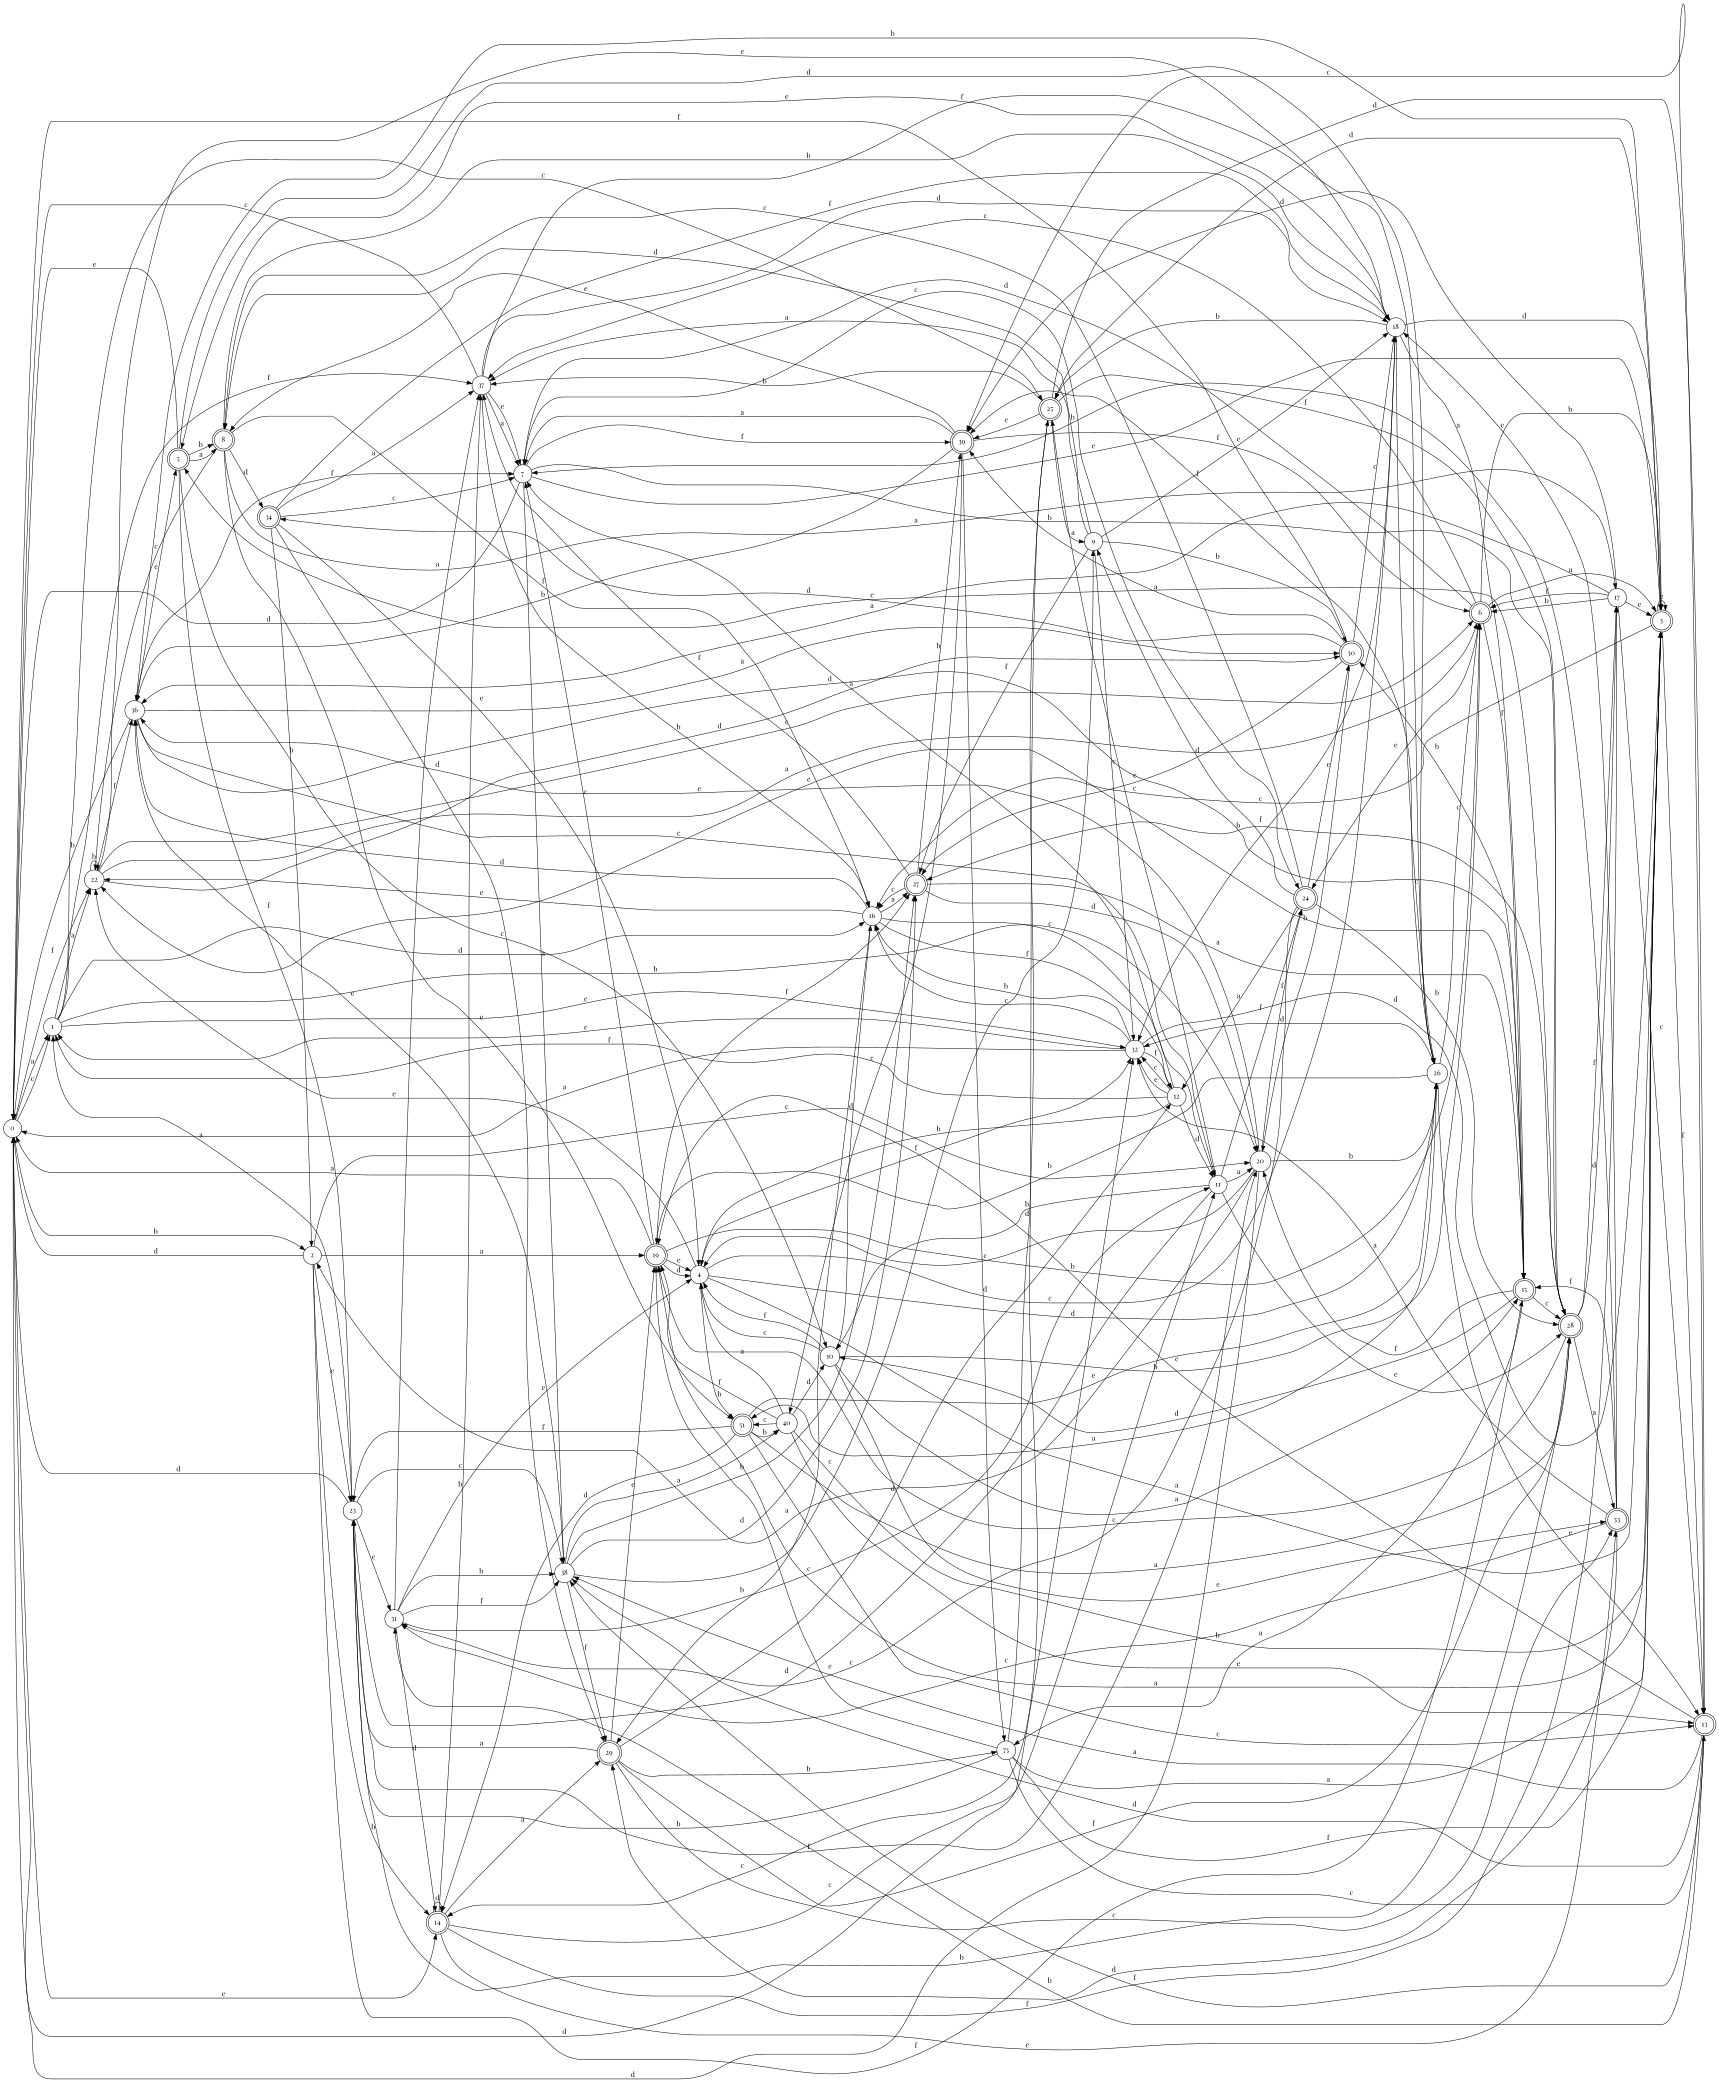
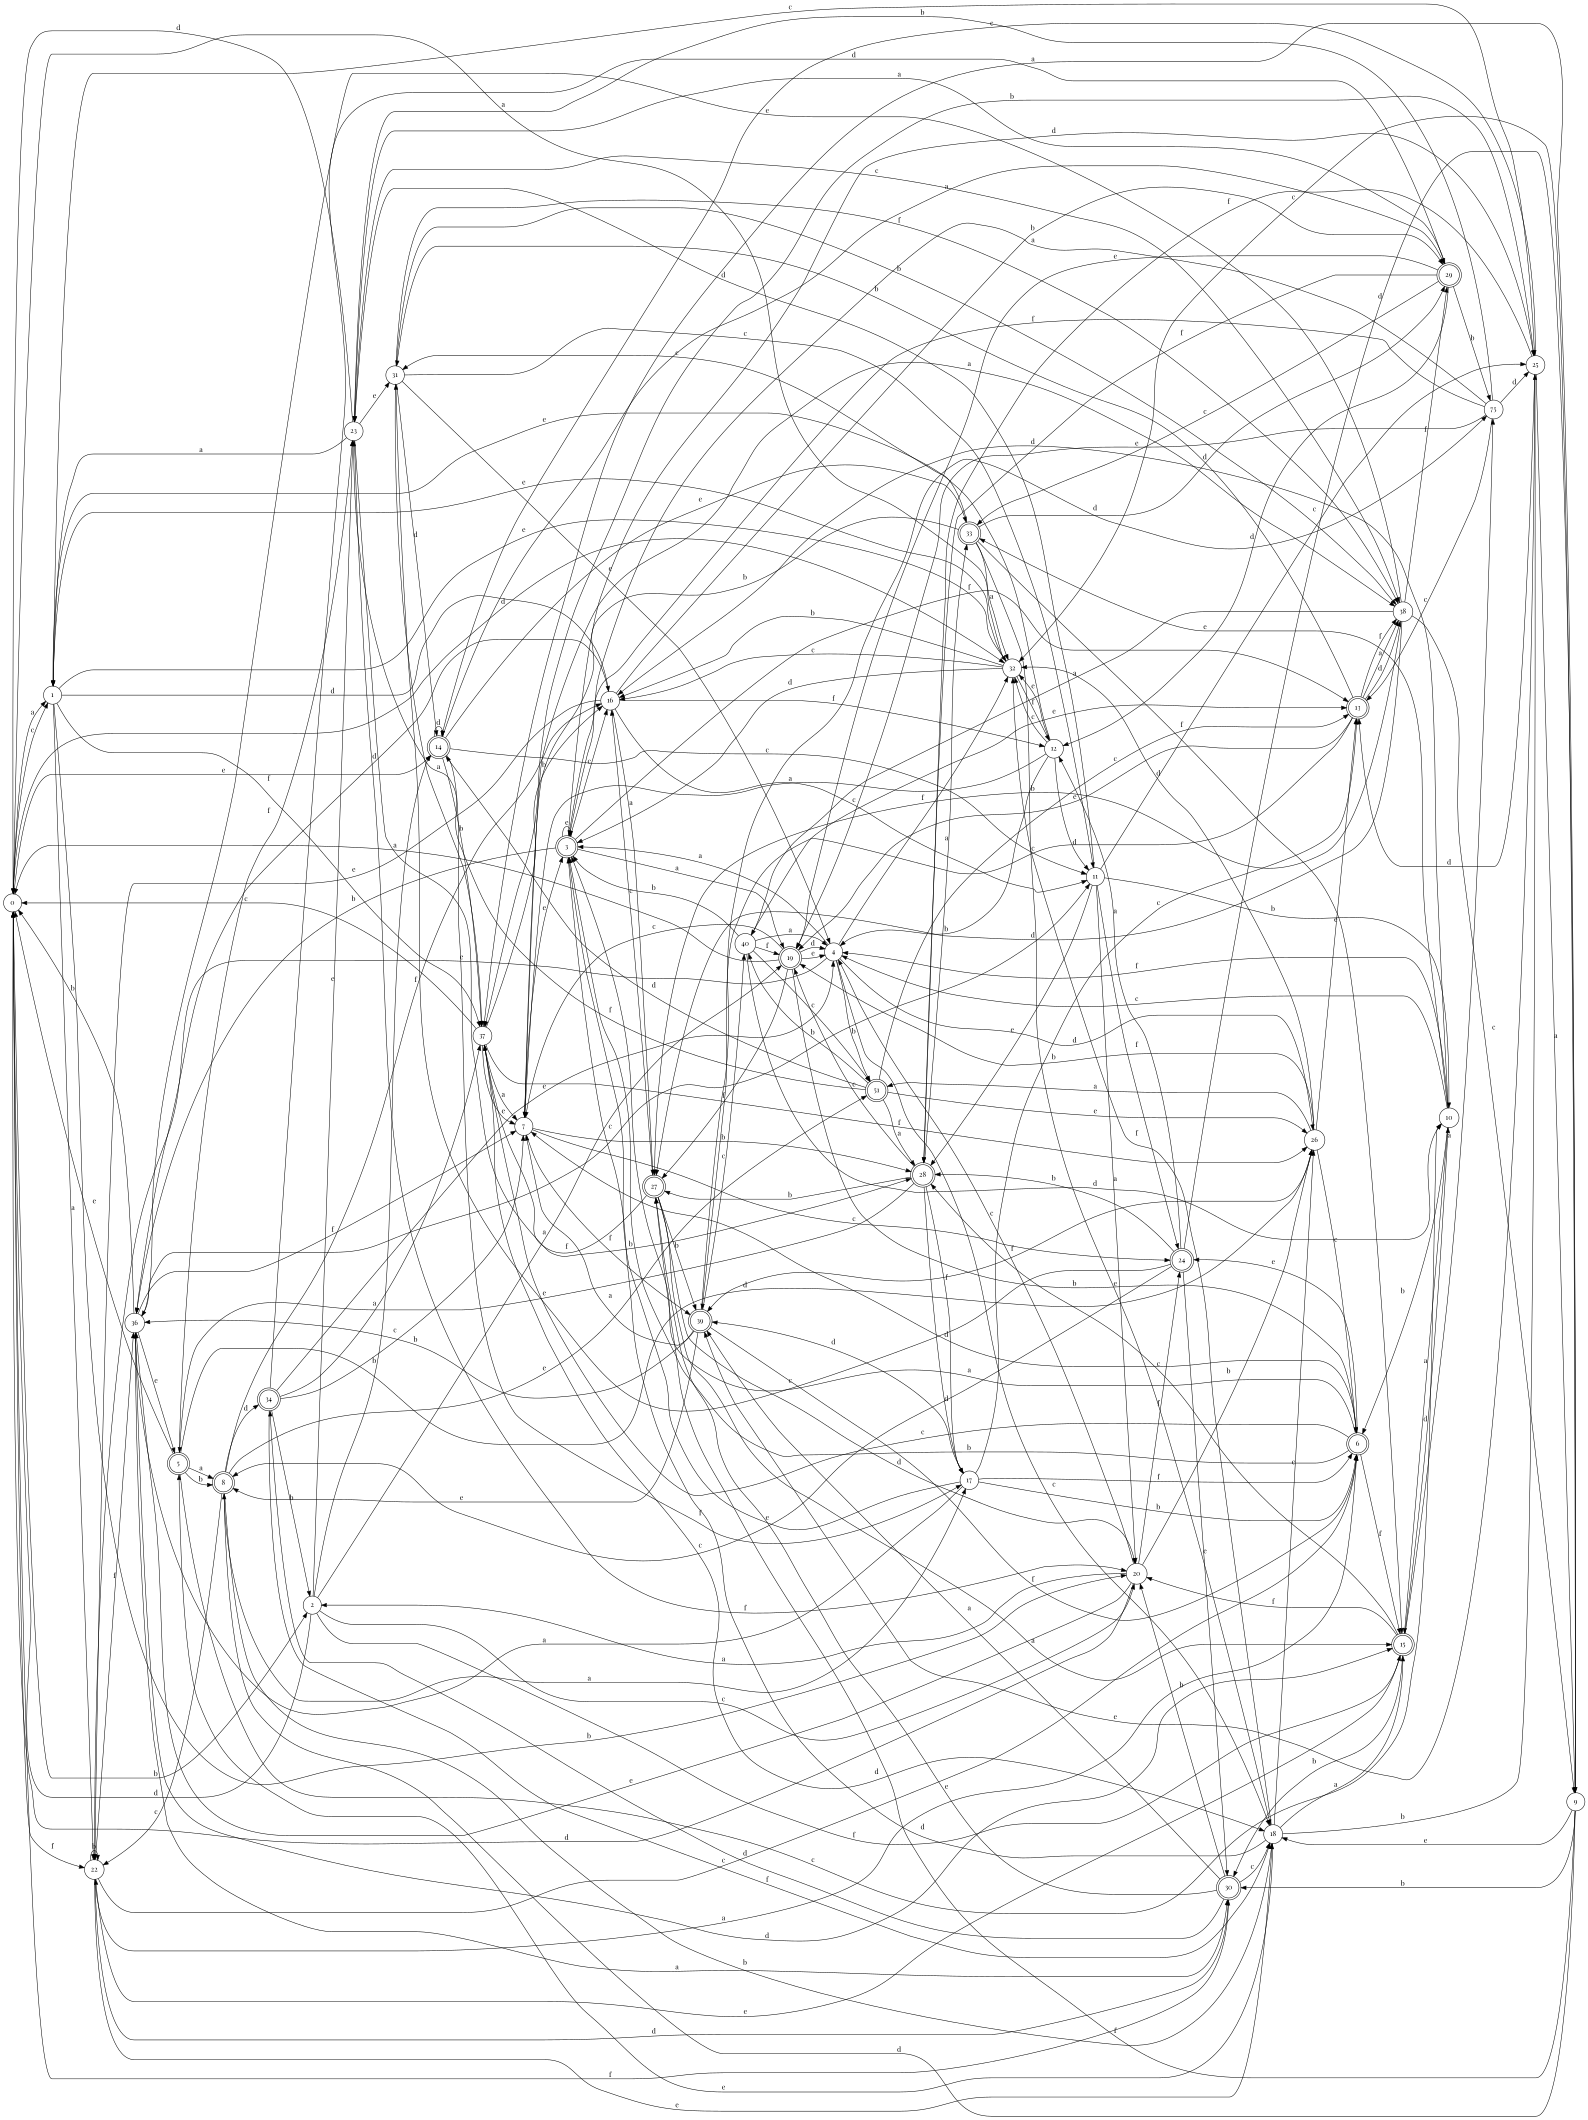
node "25": shape doublecircle -> circle
edge "7" -> "0": removed, label "d"
edge "12" -> "1": label "f" -> "e"
